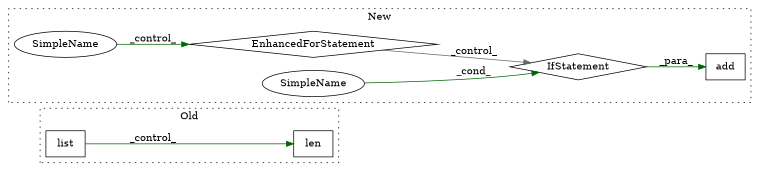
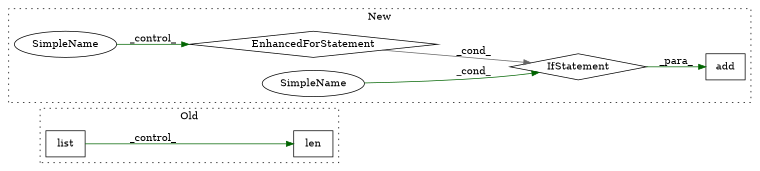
edge "EnhancedForStatement" -> "IfStatement": label "_control_" -> "_cond_"
